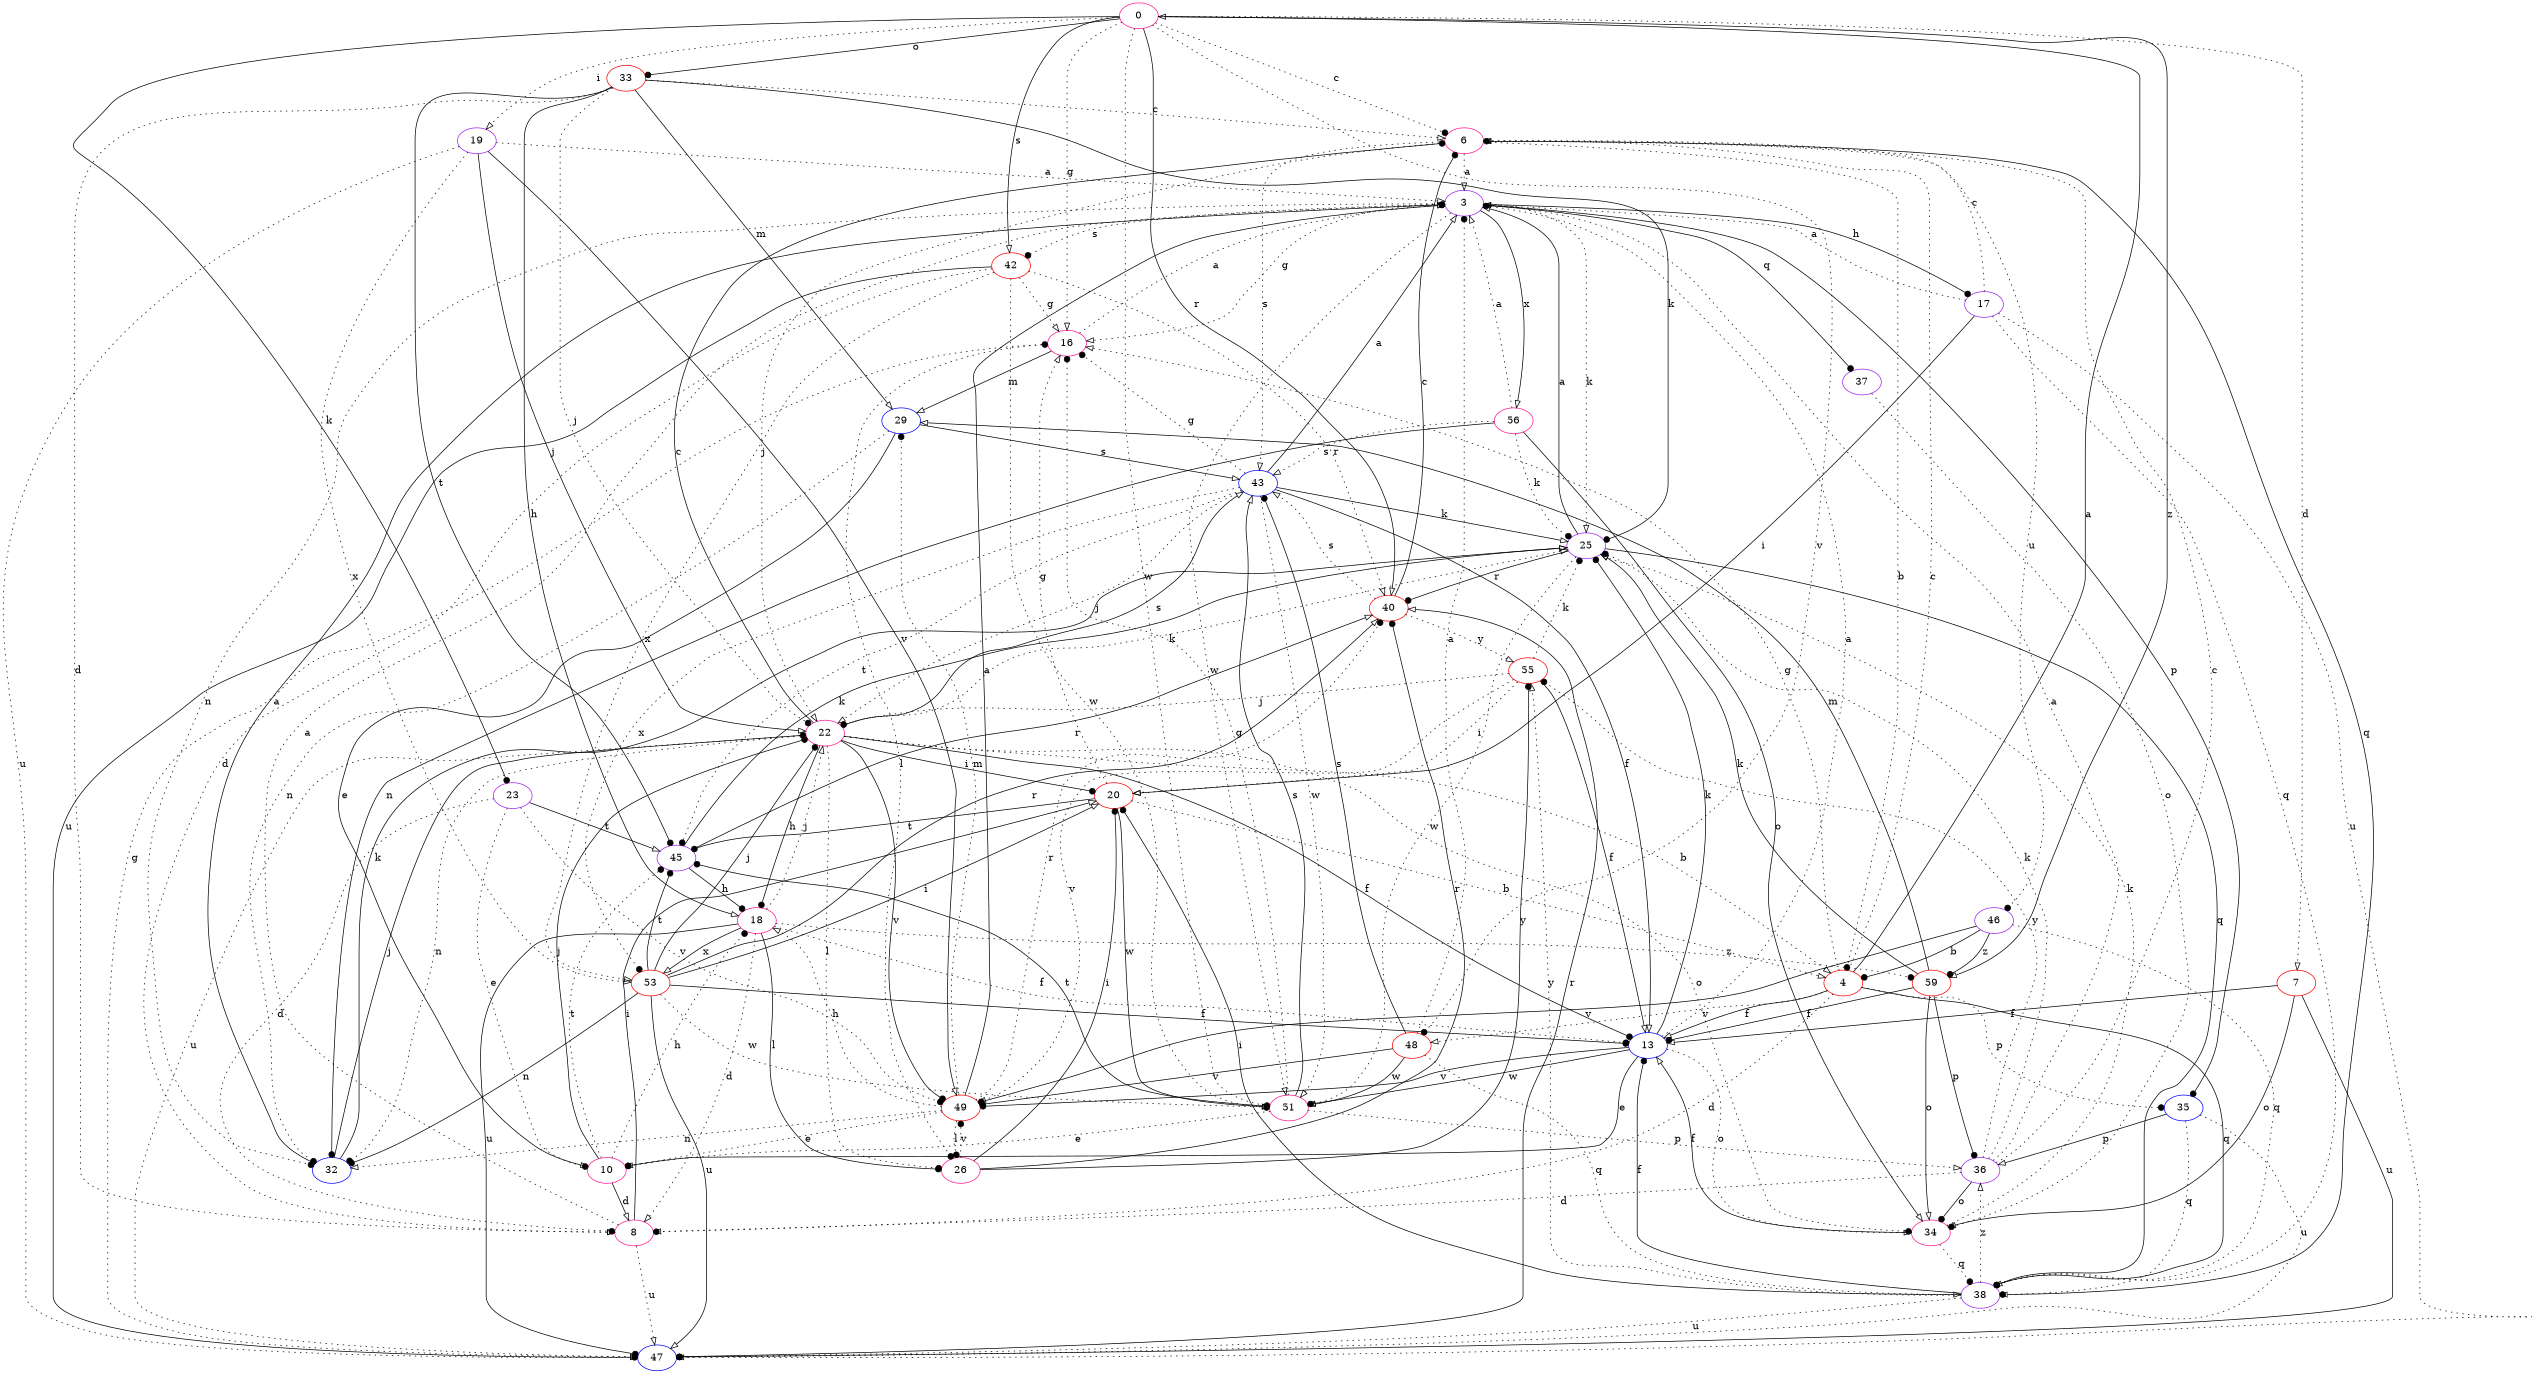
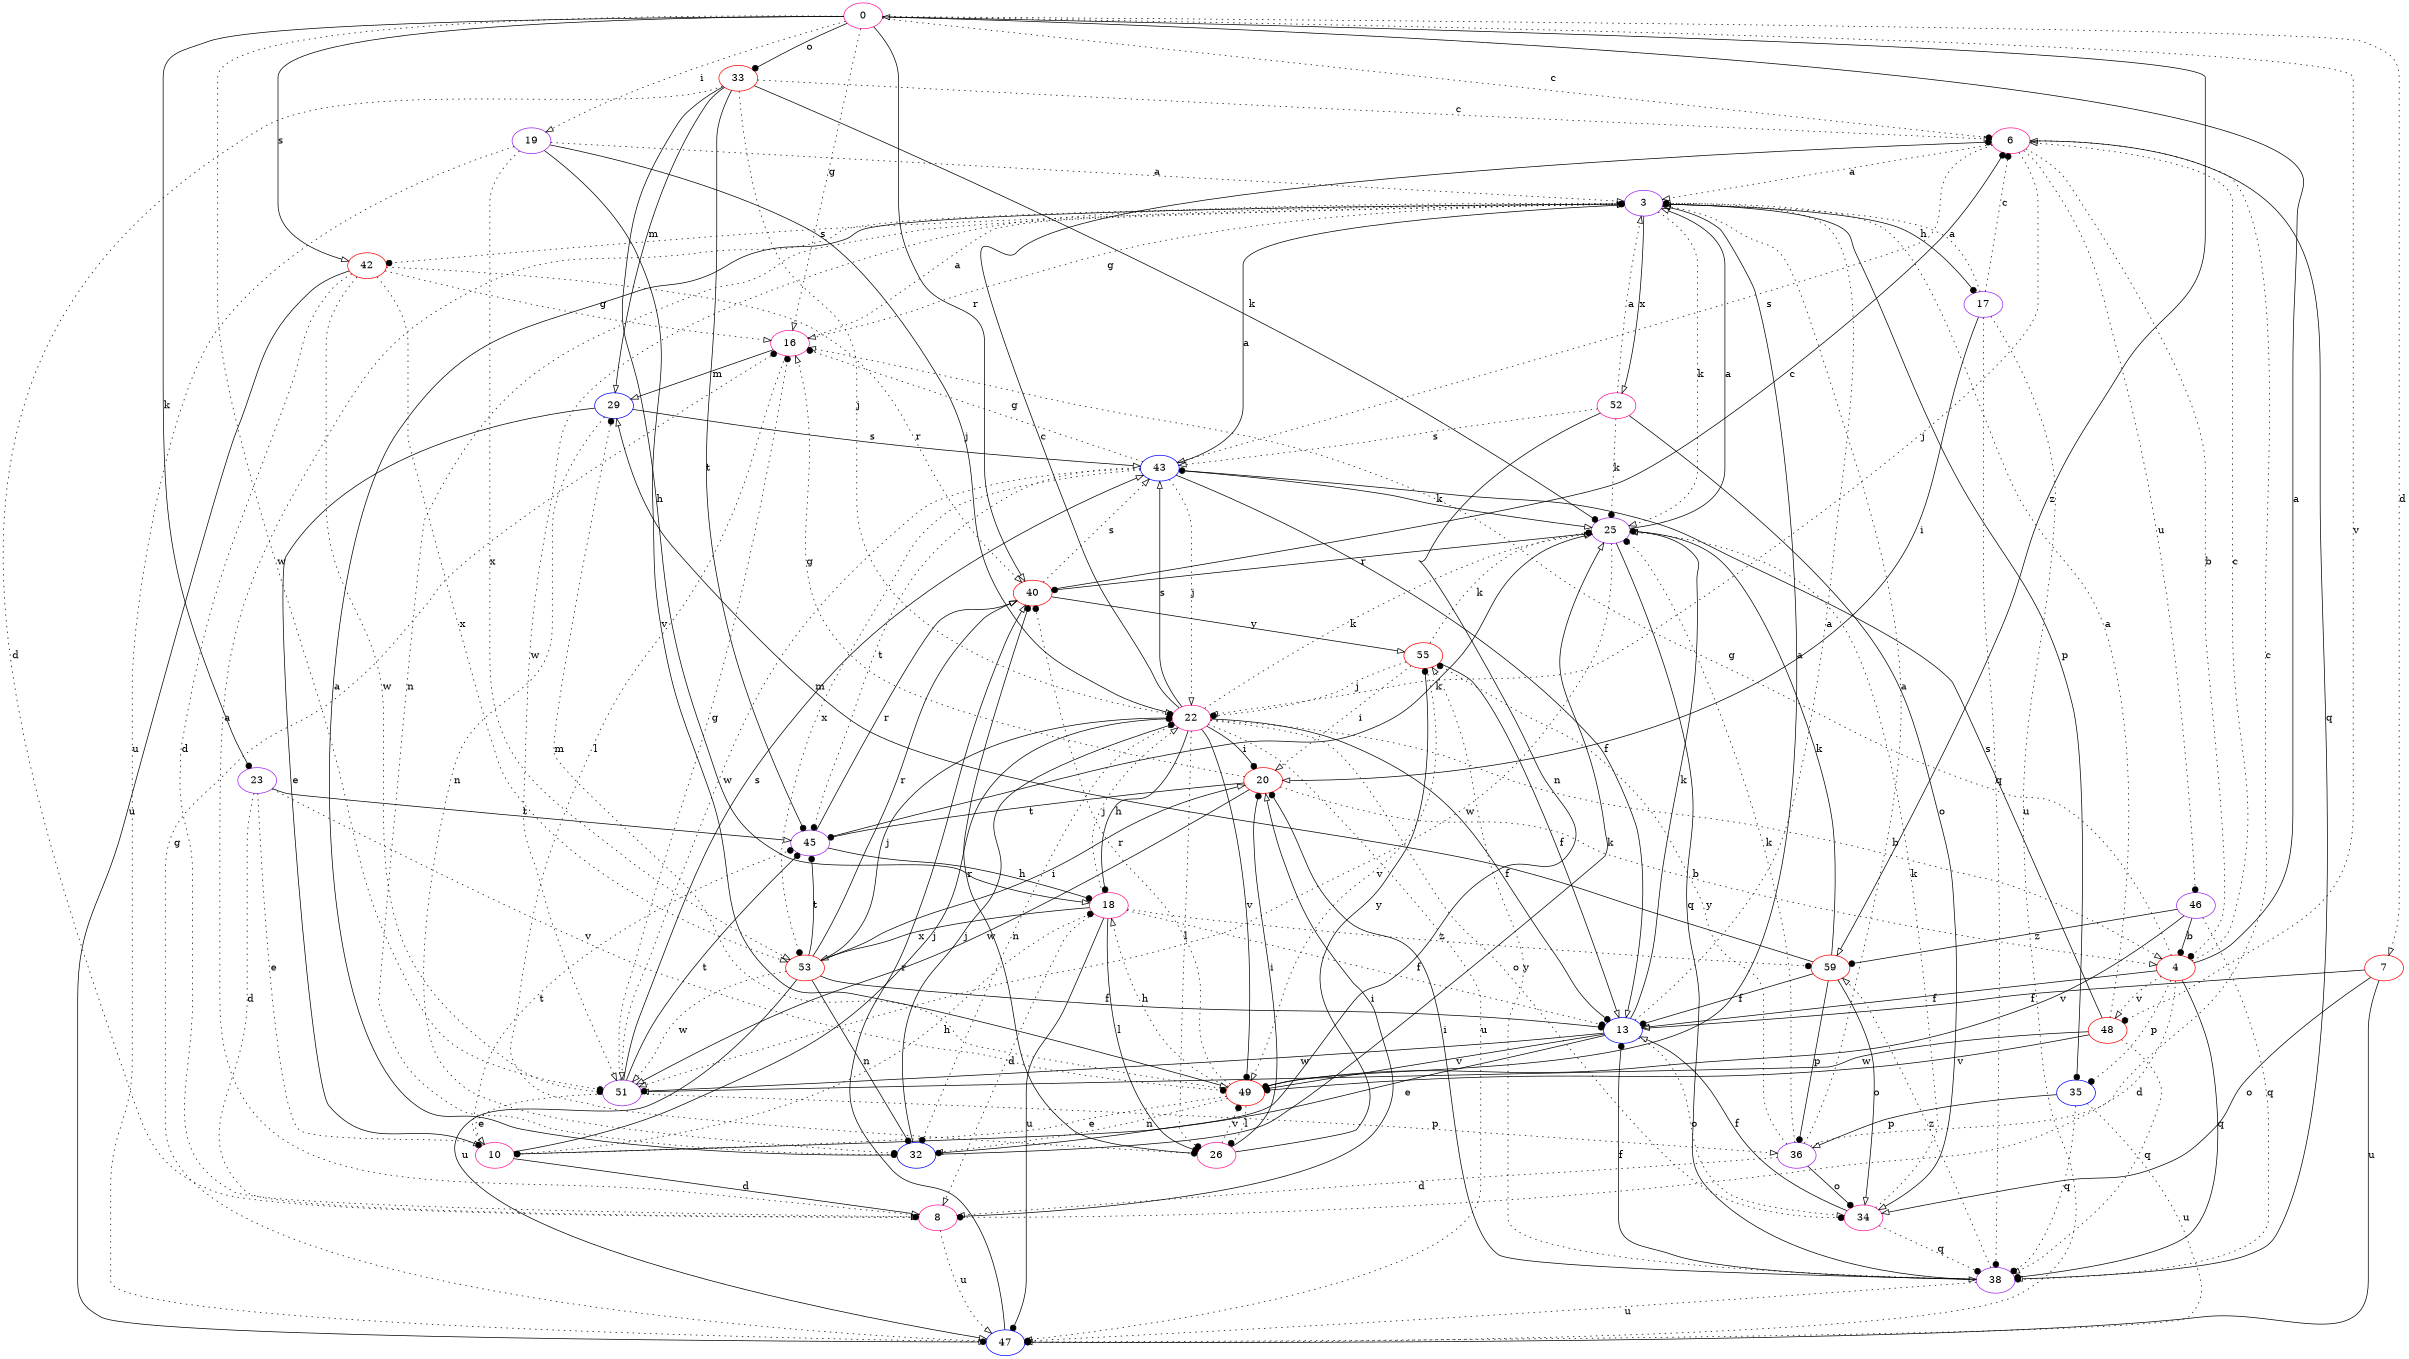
node "37": removed
node "56": label "56" -> "52"
edge "40" -> "55": style dotted -> solid
node "51": color deeppink -> purple
edge "38" -> "36": now "38" -> "59"
